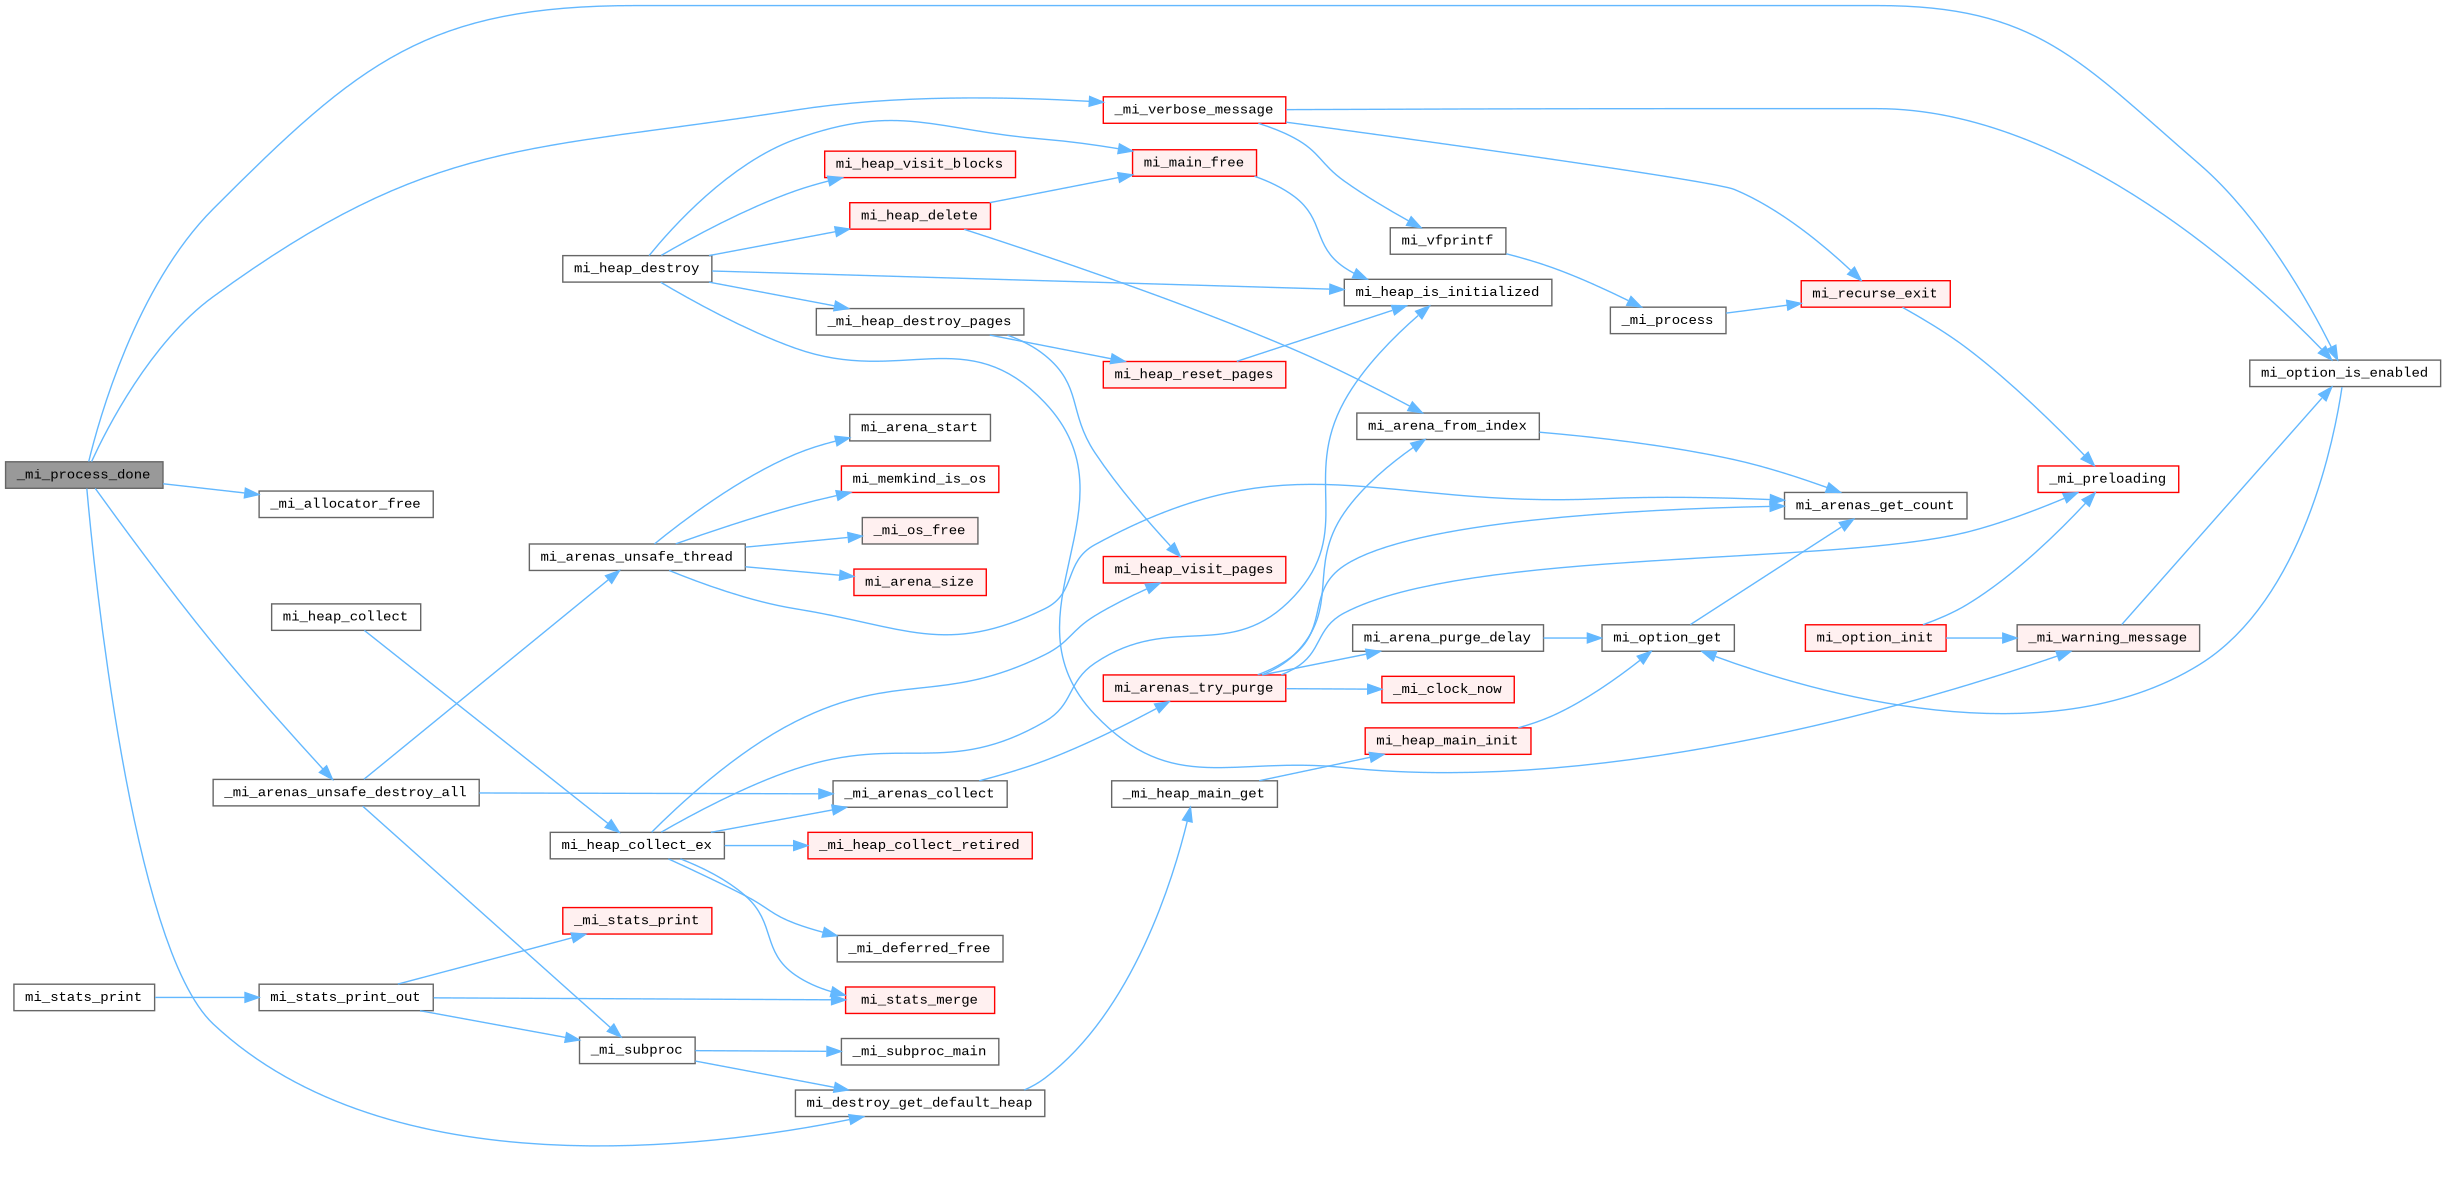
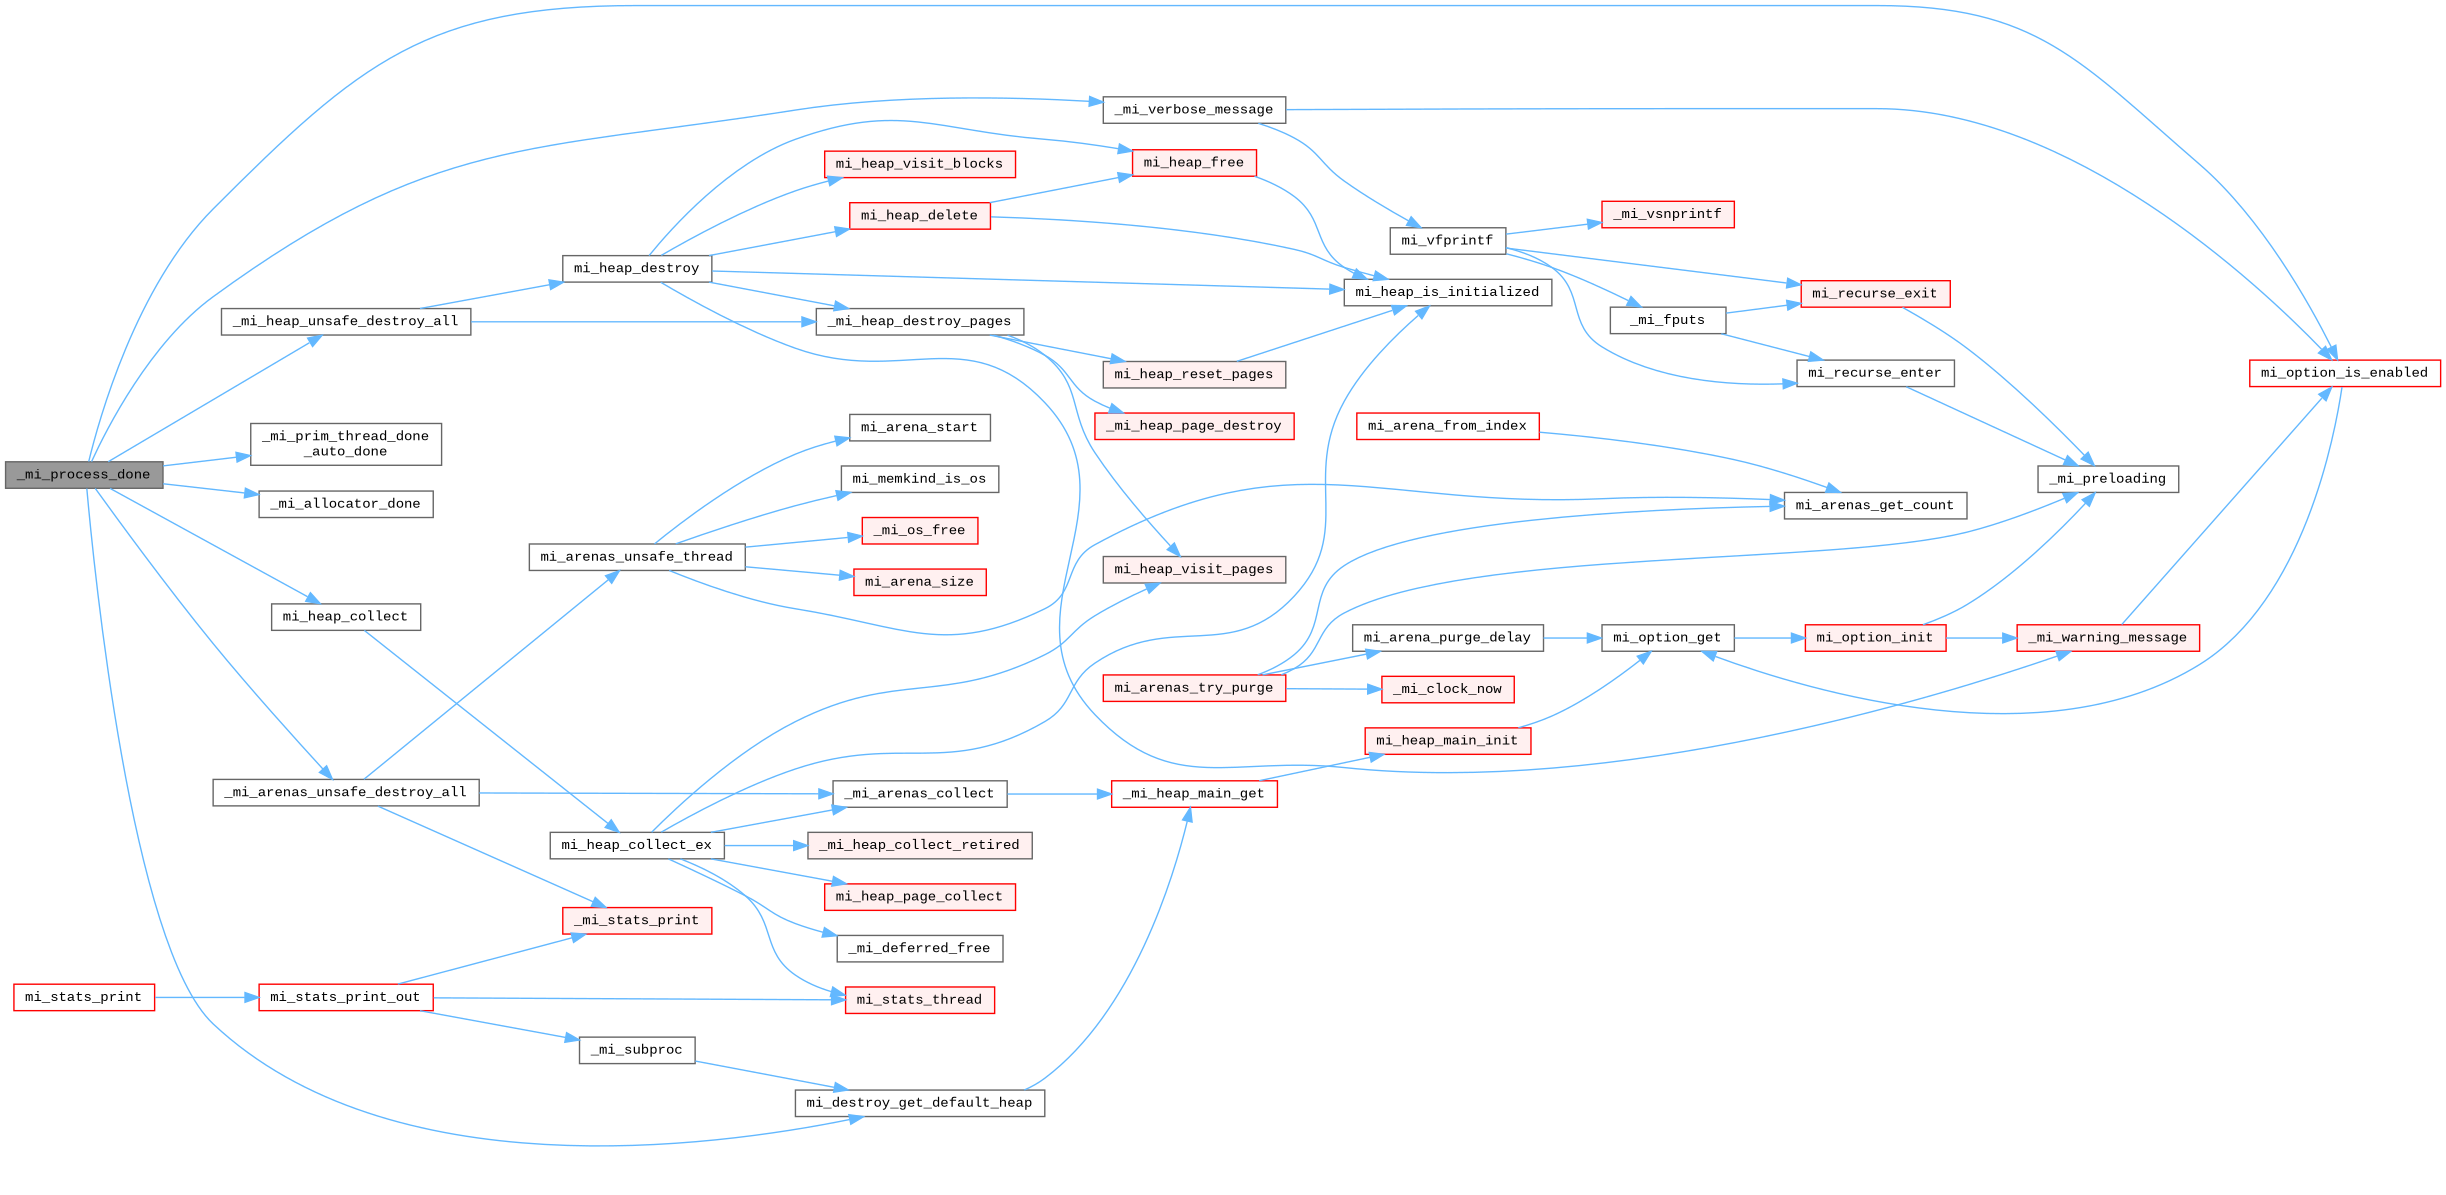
node "_mi_verbose_message": color red -> grey40
node "mi_main_free": label "mi_main_free" -> "mi_heap_free"
edge "_mi_verbose_message" -> "mi_recurse_exit": now "mi_vfprintf" -> "mi_recurse_exit"
node "_mi_vsnprintf": added
edge "mi_heap_delete" -> "mi_arena_from_index": now "mi_heap_delete" -> "mi_heap_is_initialized"
node "_mi_process": label "_mi_process" -> "_mi_fputs"
node "_mi_heap_unsafe_destroy_all": added
node "mi_recurse_enter": added
node "mi_option_is_enabled": color grey40 -> red
node "mi_heap_reset_pages": color red -> grey40
node "_mi_heap_page_destroy": added
node "mi_arena_from_index": color grey40 -> red
node "_mi_prim_thread_done _auto_done": added
node "mi_memkind_is_os": color red -> grey40
node "_mi_preloading": color red -> grey40
node "_mi_allocator_free": label "_mi_allocator_free" -> "_mi_allocator_done"
node "_mi_os_free": color grey40 -> red
edge "_mi_process_done" -> "mi_heap_collect": added
edge "mi_arenas_try_purge" -> "mi_arena_from_index": removed
node "mi_heap_visit_pages": color red -> grey40
edge "mi_option_get" -> "mi_arenas_get_count": now "mi_option_get" -> "mi_option_init"
node "_mi_warning_message": color grey40 -> red
edge "_mi_arenas_collect" -> "mi_arenas_try_purge": now "_mi_arenas_collect" -> "_mi_heap_main_get"
node "_mi_heap_main_get": color grey40 -> red
node "_mi_heap_collect_retired": color red -> grey40
node "mi_heap_page_collect": added
edge "_mi_arenas_unsafe_destroy_all" -> "_mi_subproc": now "_mi_arenas_unsafe_destroy_all" -> "_mi_stats_print"
node "mi_stats_print": color grey40 -> red
node "mi_stats_print_out": color grey40 -> red
node "mi_stats_merge": label "mi_stats_merge" -> "mi_stats_thread"
node "_mi_subproc_main": removed
